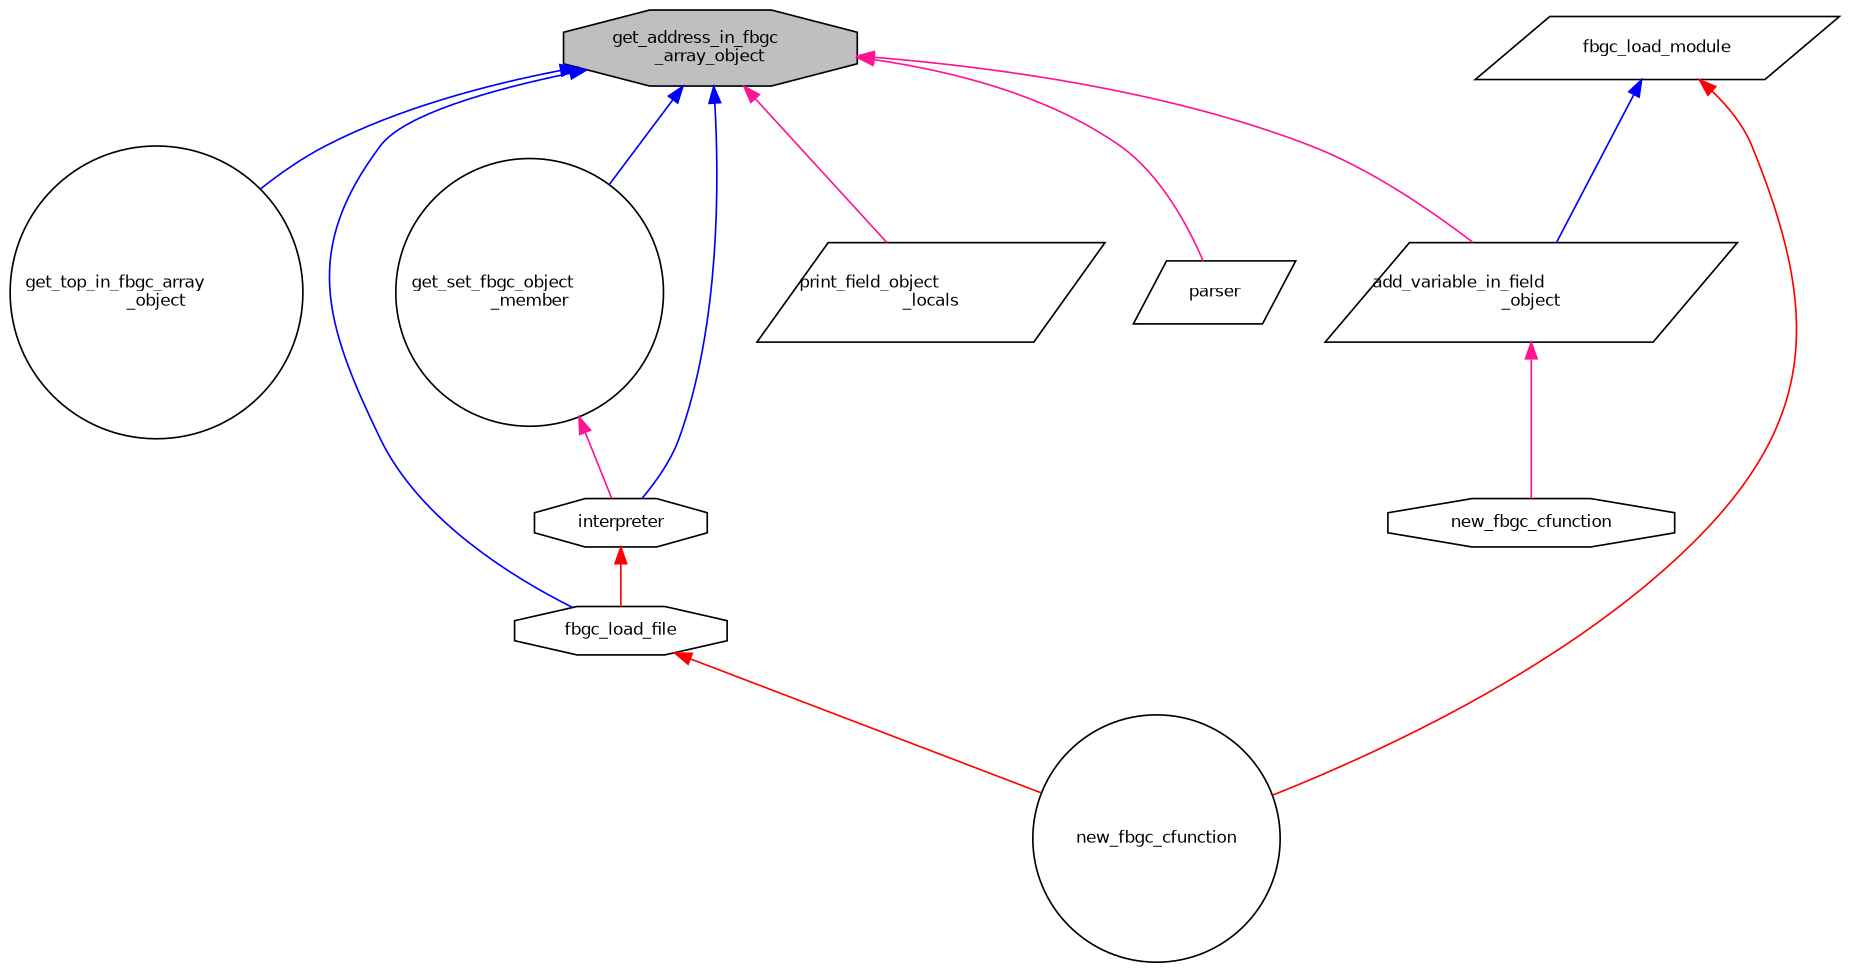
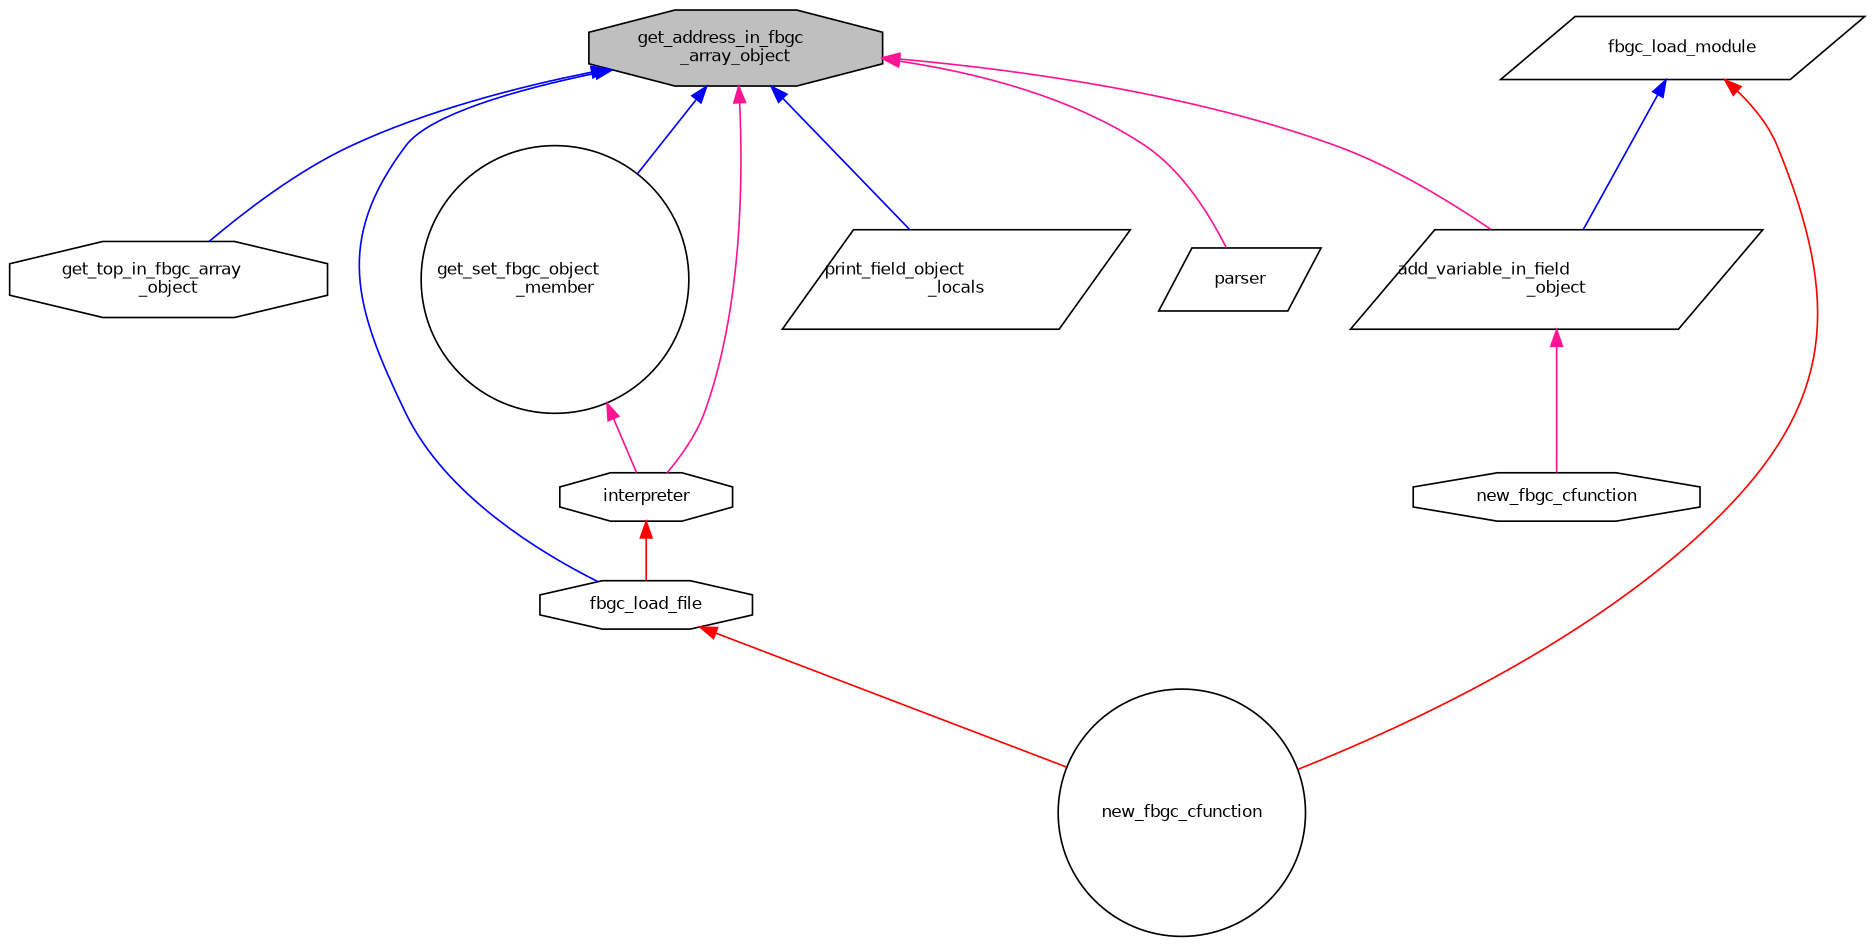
edge "print_field_object _locals" -> "get_address_in_fbgc _array_object": color deeppink -> blue
node "get_top_in_fbgc_array _object": shape circle -> octagon
edge "interpreter" -> "get_address_in_fbgc _array_object": color blue -> deeppink
